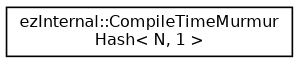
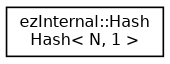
node "ezInternal::CompileTimeMurmur Hash< N, 1 >": label "ezInternal::CompileTimeMurmur Hash< N, 1 >" -> "ezInternal::Hash Hash< N, 1 >"
